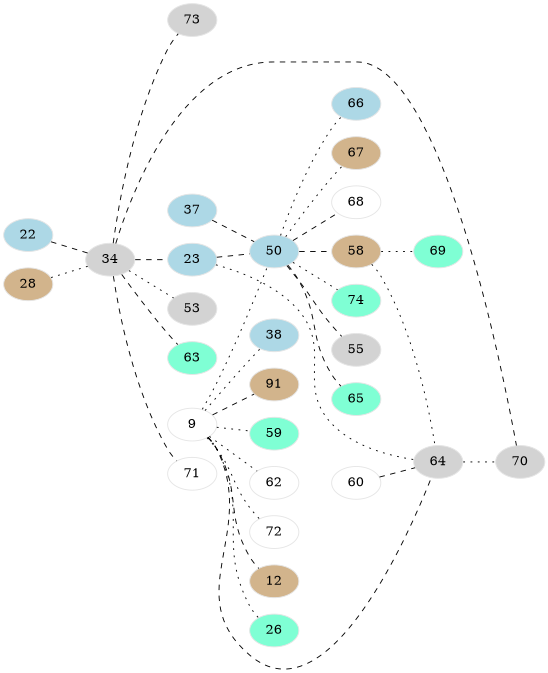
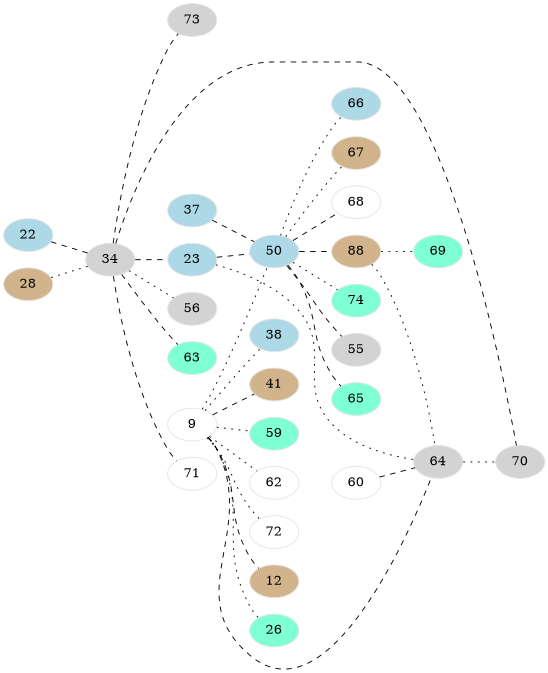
node "58": label "58" -> "88"
node "53": label "53" -> "56"
node "91": label "91" -> "41"
